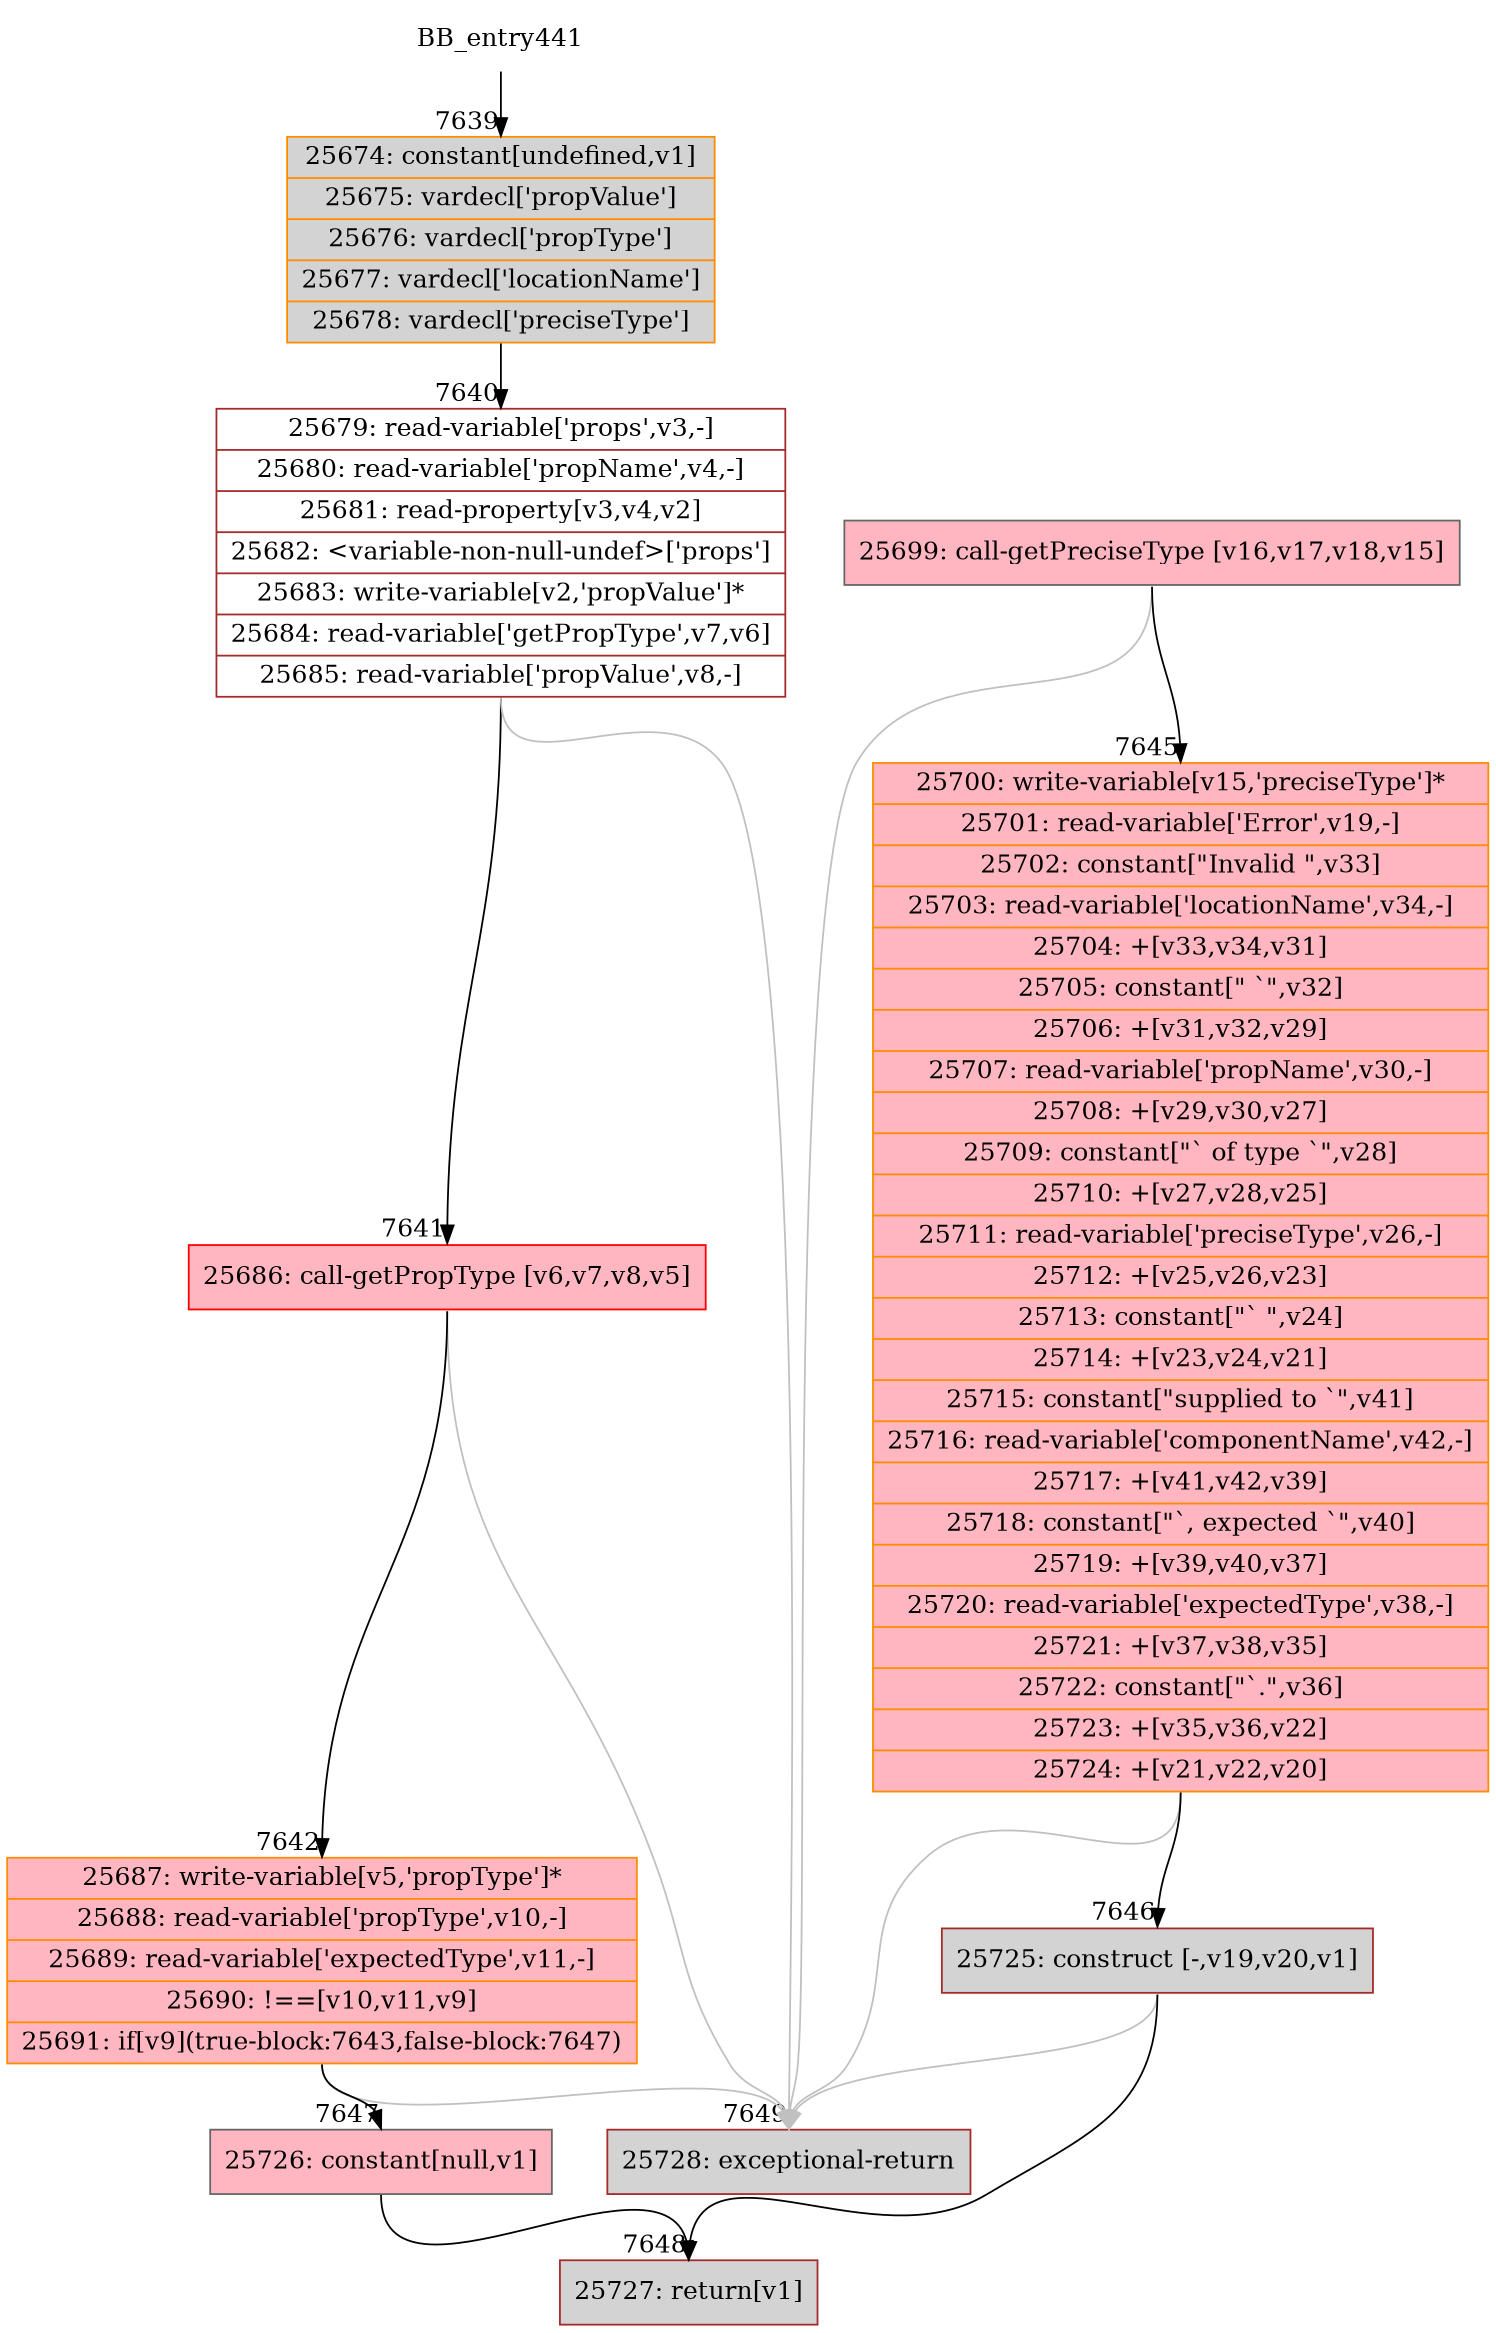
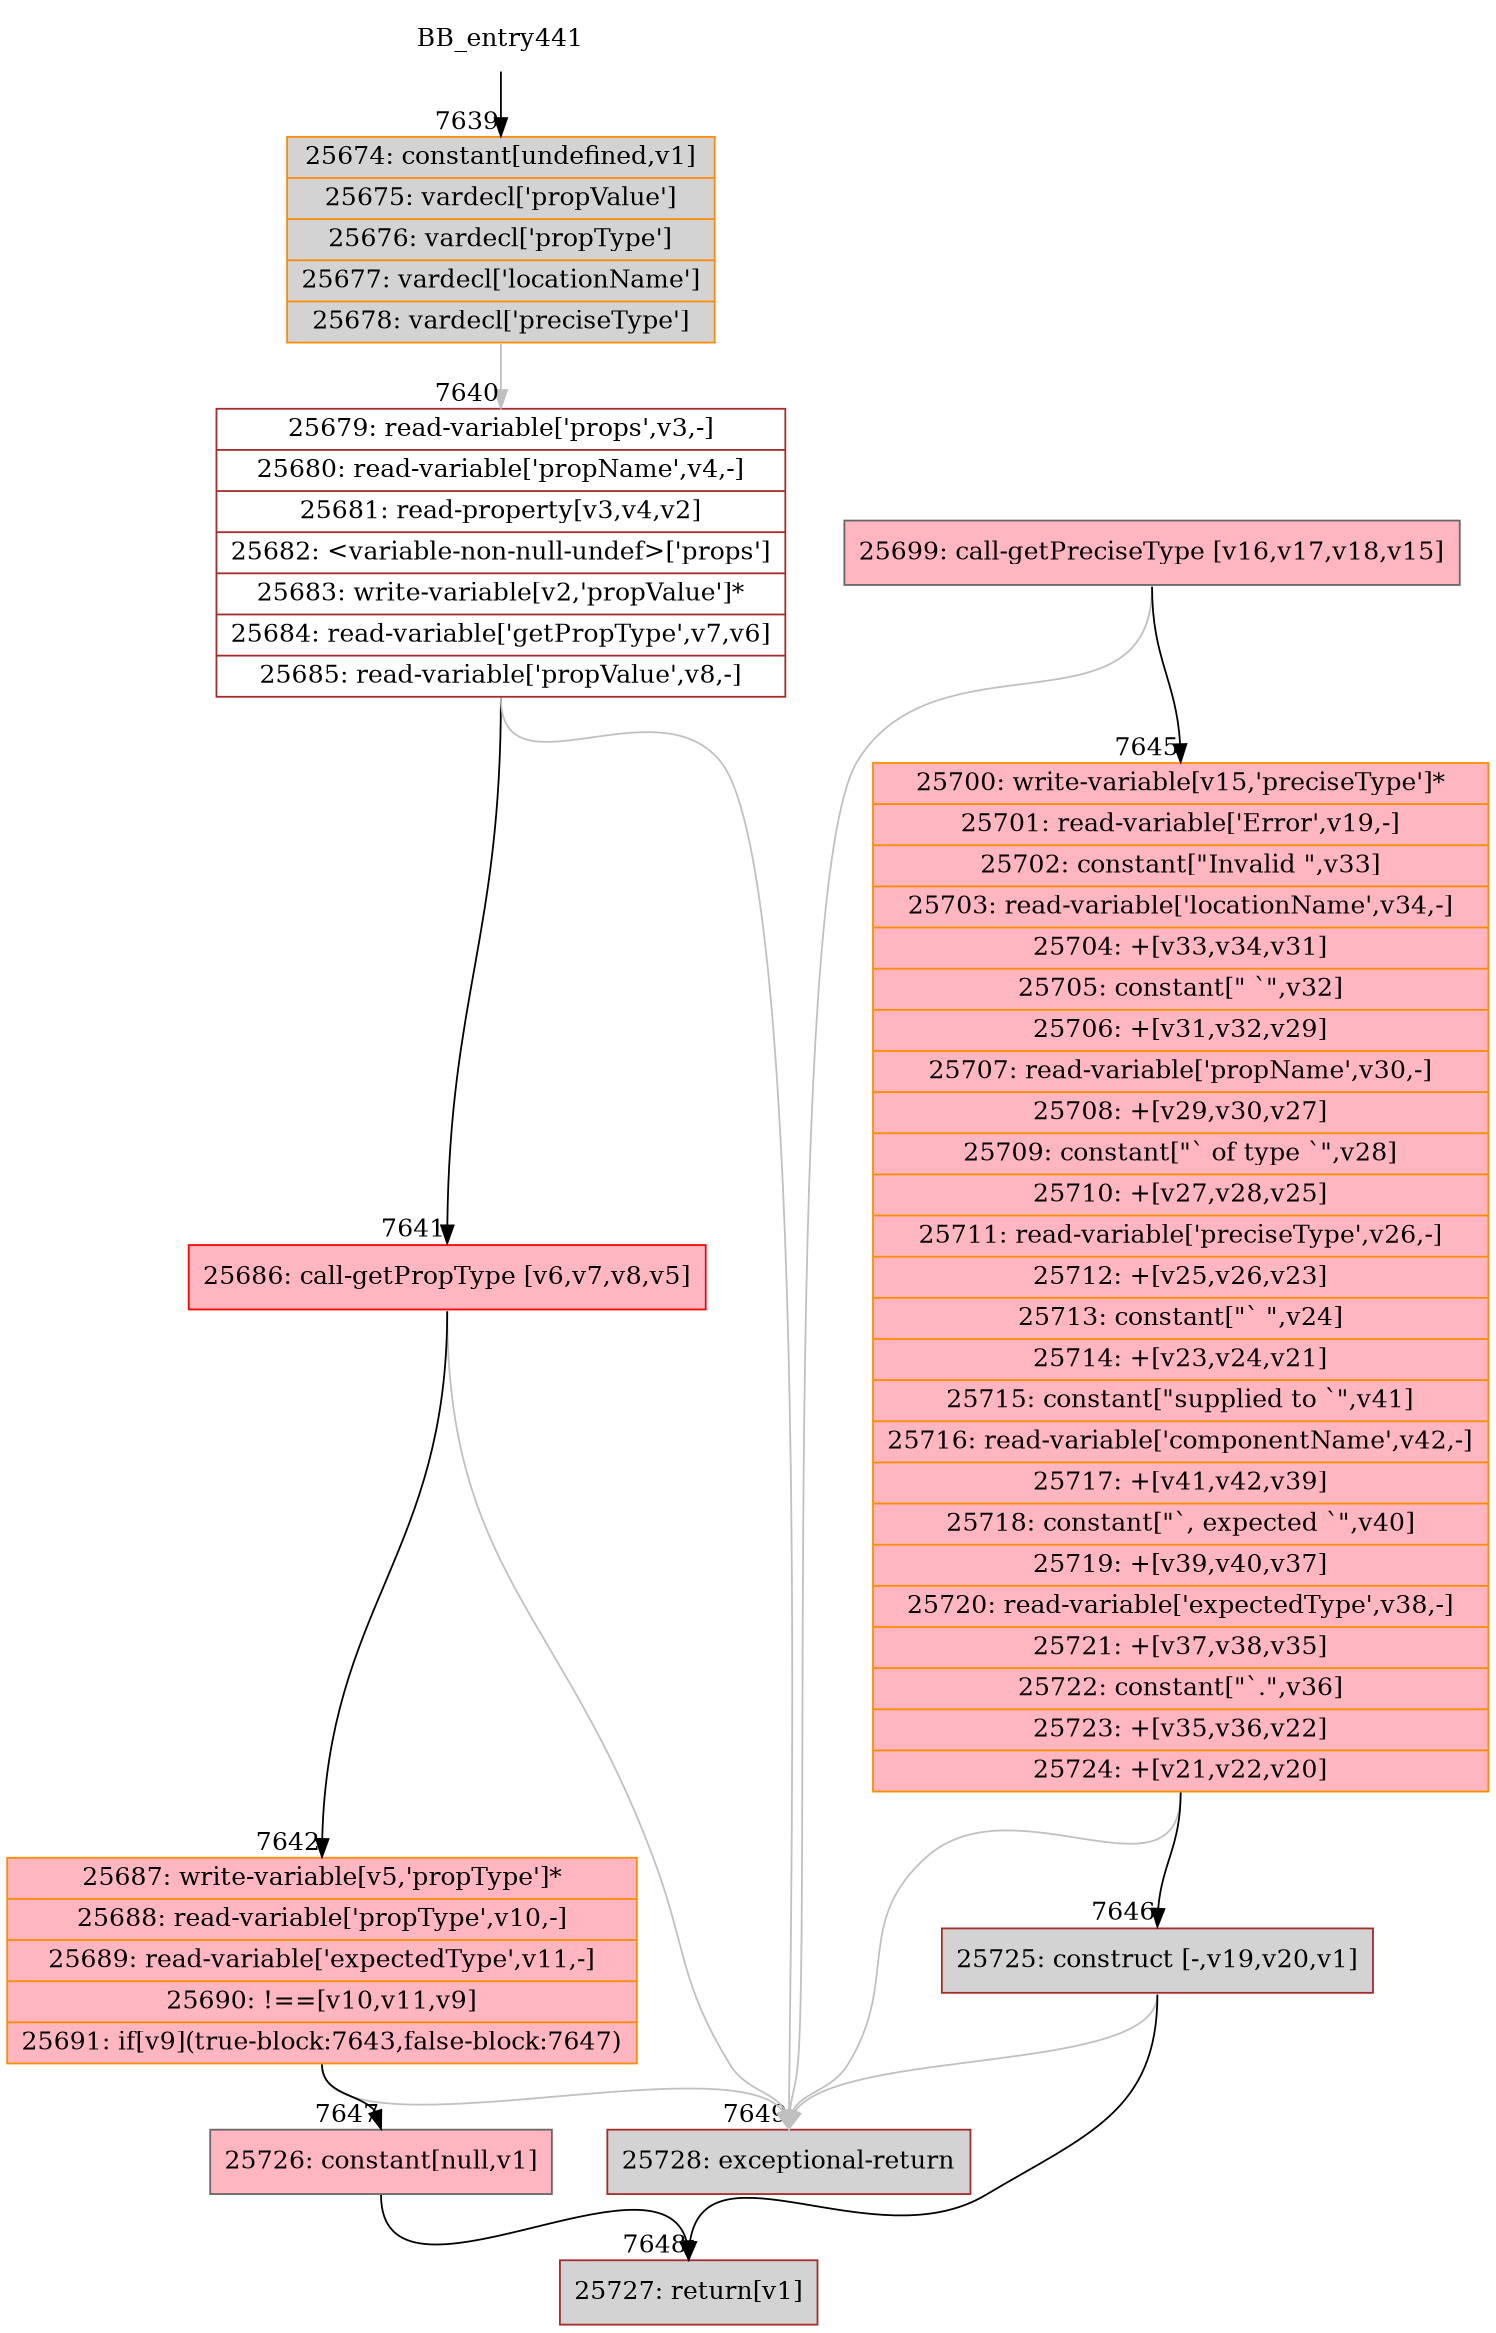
edge "25674: constant[undefined,v1]" -> "25679: read-variable['props',v3,-]": color black -> gray
